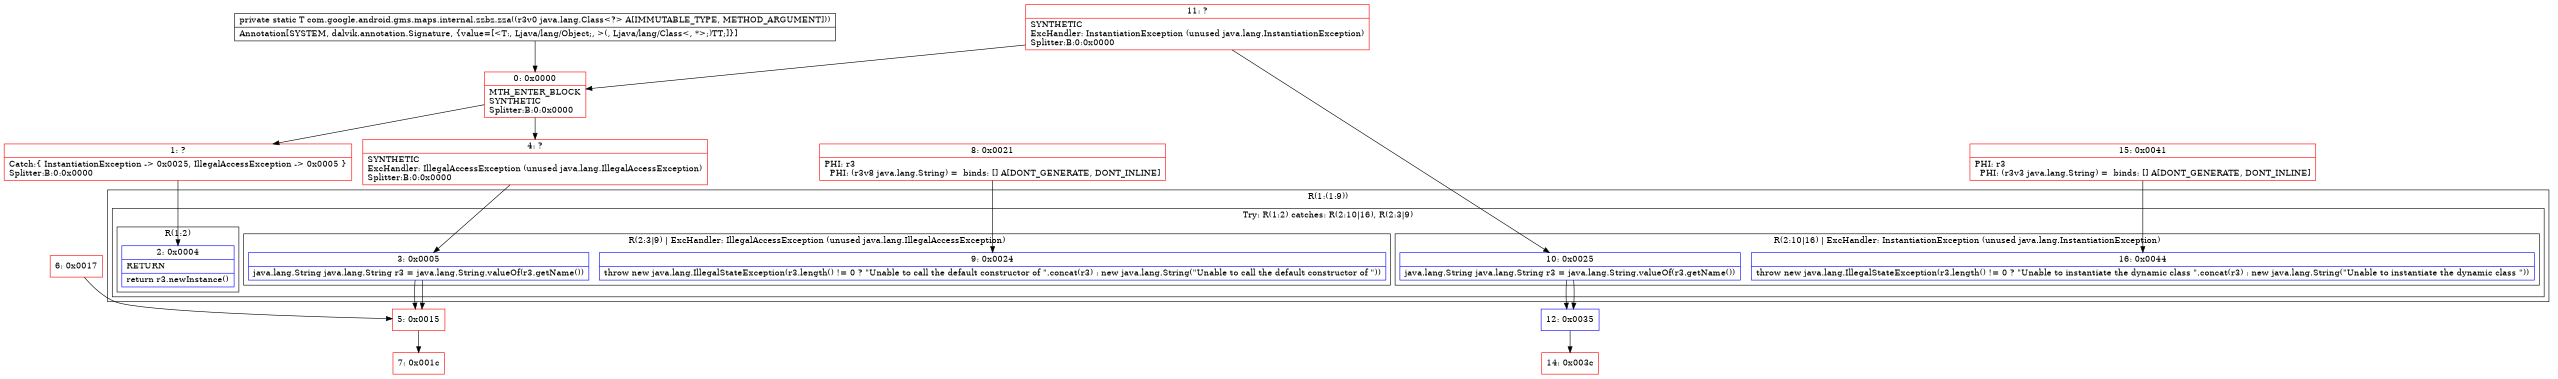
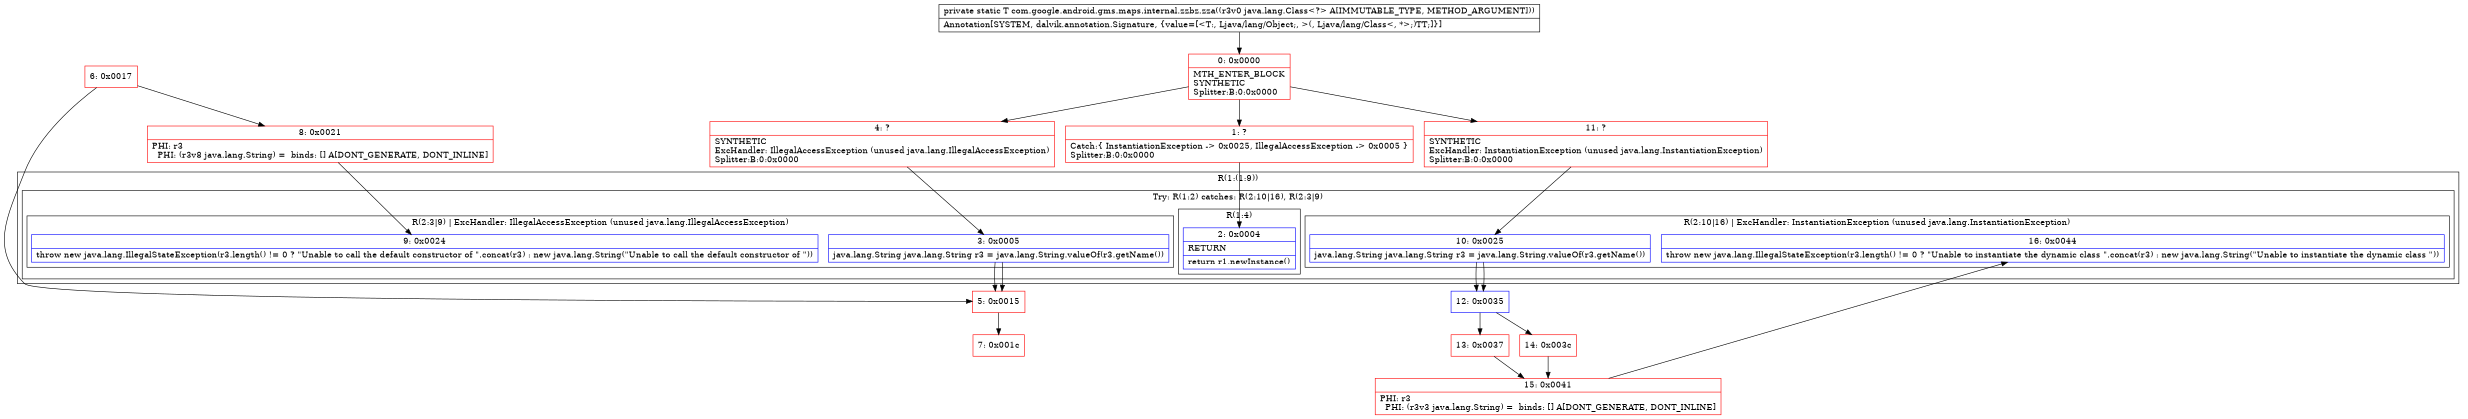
edge "11: ?" -> "0: 0x0000": reversed
edge "6: 0x0017" -> "8: 0x0021": added
cluster "R(1:2)": label "R(1:2)" -> "R(1:4)"
node "2: 0x0004": text "return r3.newInstance()" -> "return r1.newInstance()"
node "13: 0x0037": added
edge "14: 0x003c" -> "15: 0x0041": added
